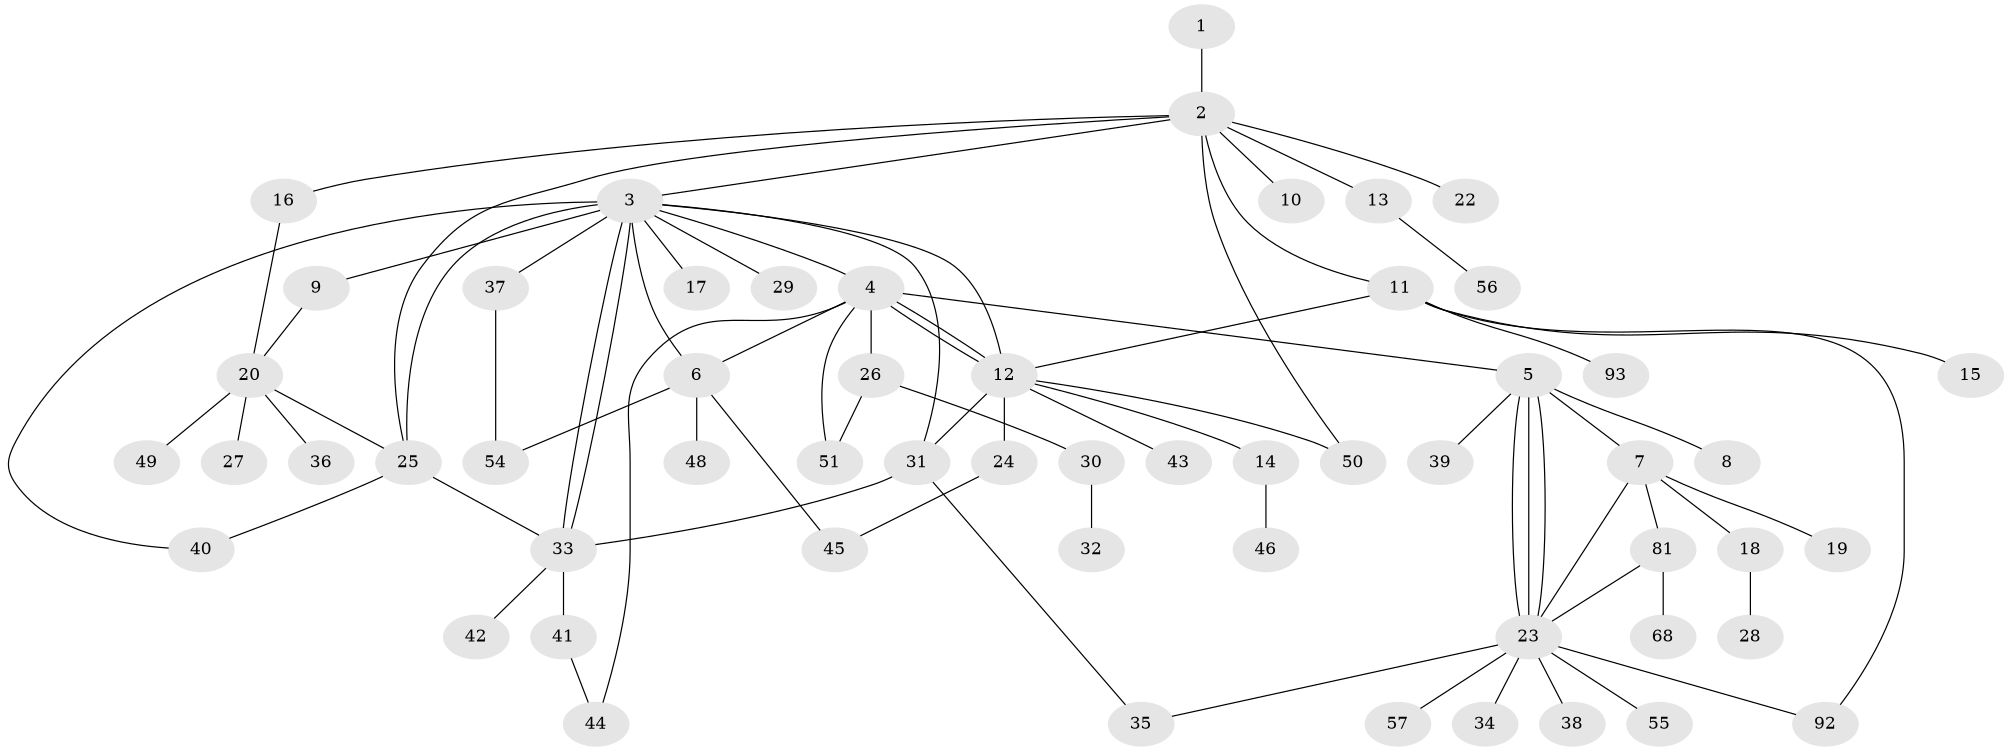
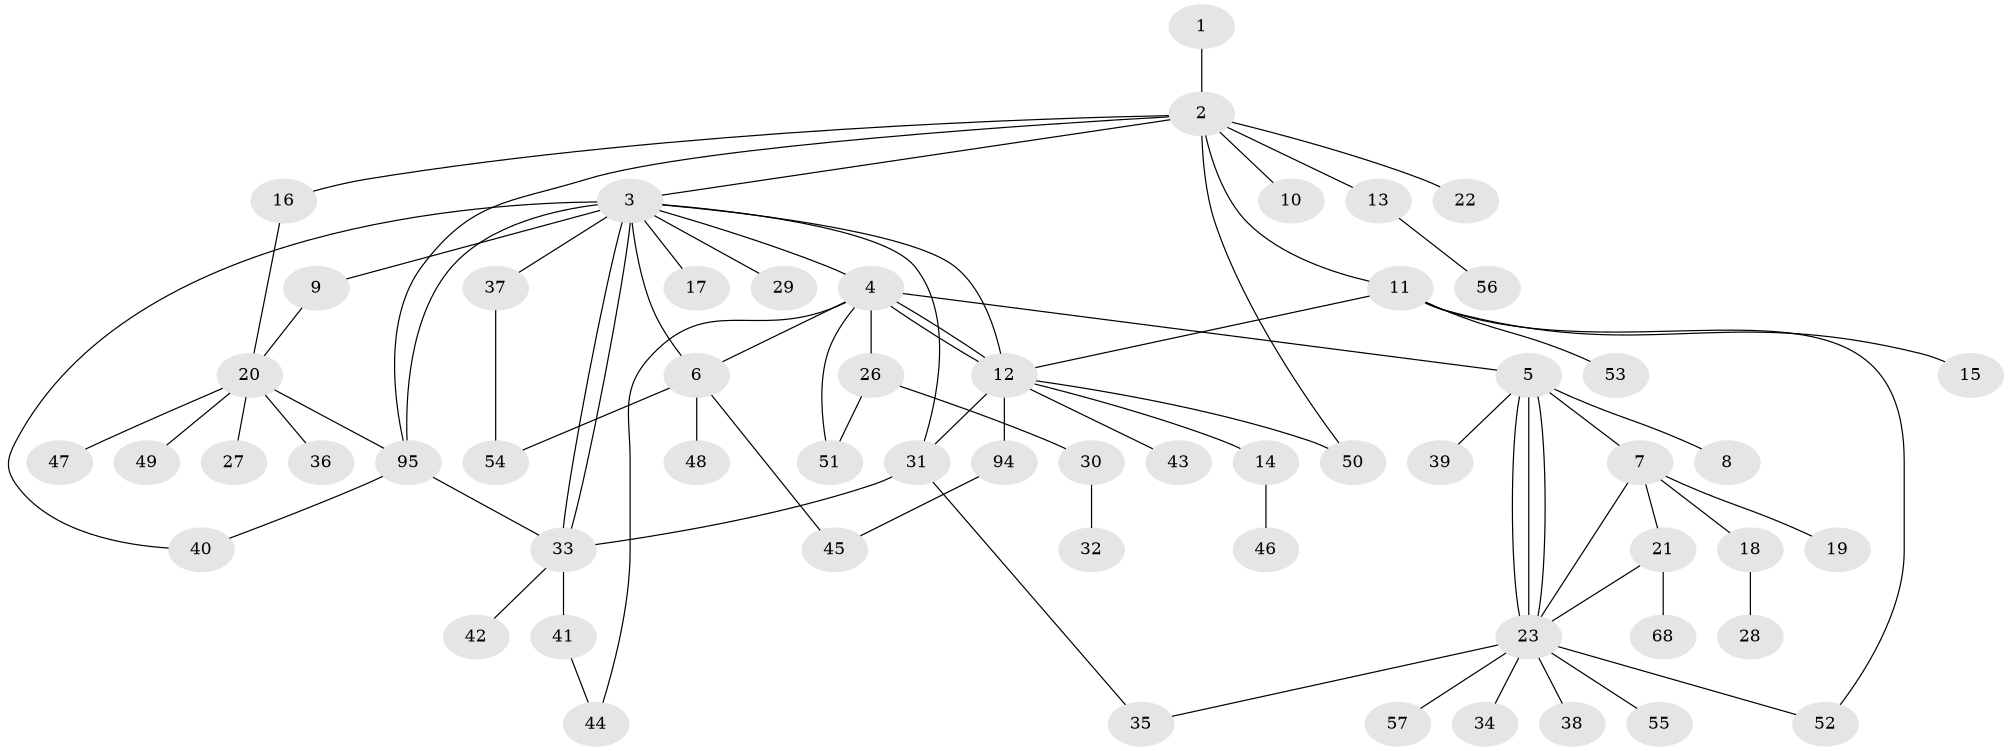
node "93": label "93" -> "53"
node "47": added
node "25": label "25" -> "95"
node "24": label "24" -> "94"
node "81": label "81" -> "21"
node "92": label "92" -> "52"
